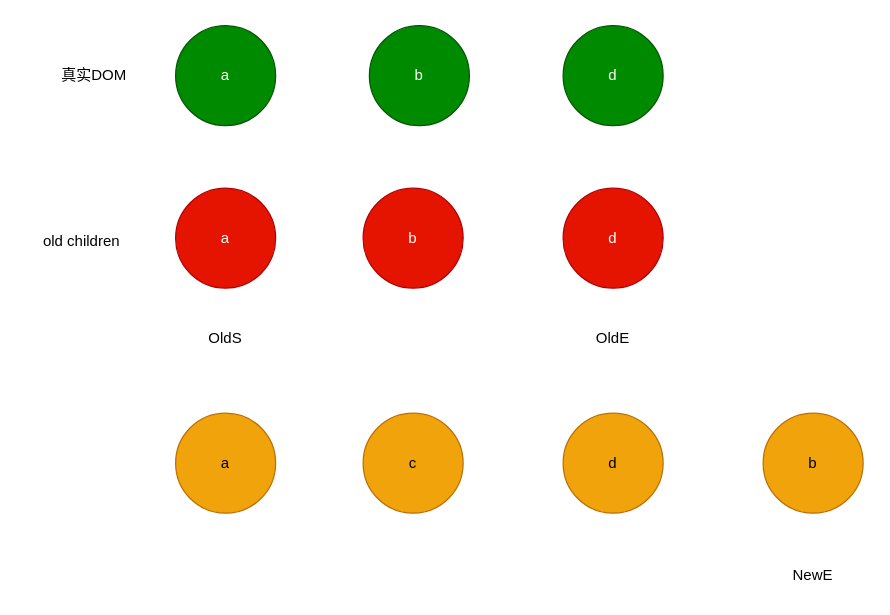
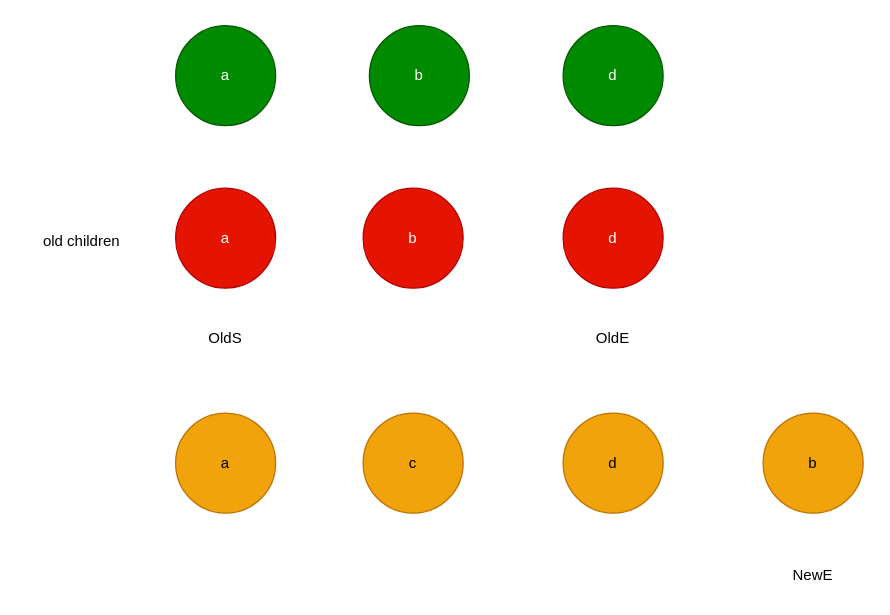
node "真实DOM": removed
